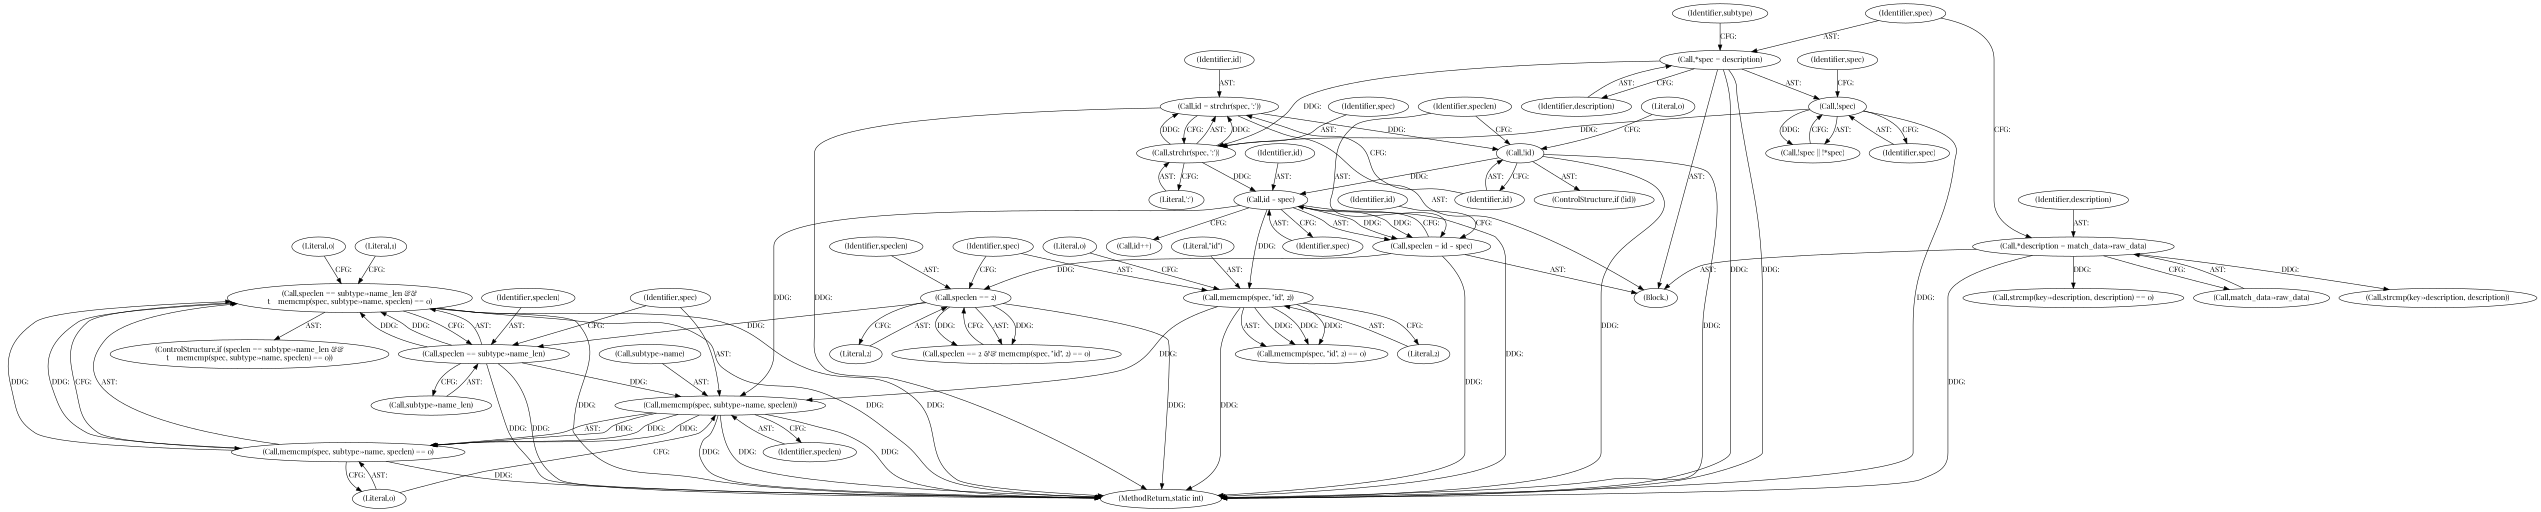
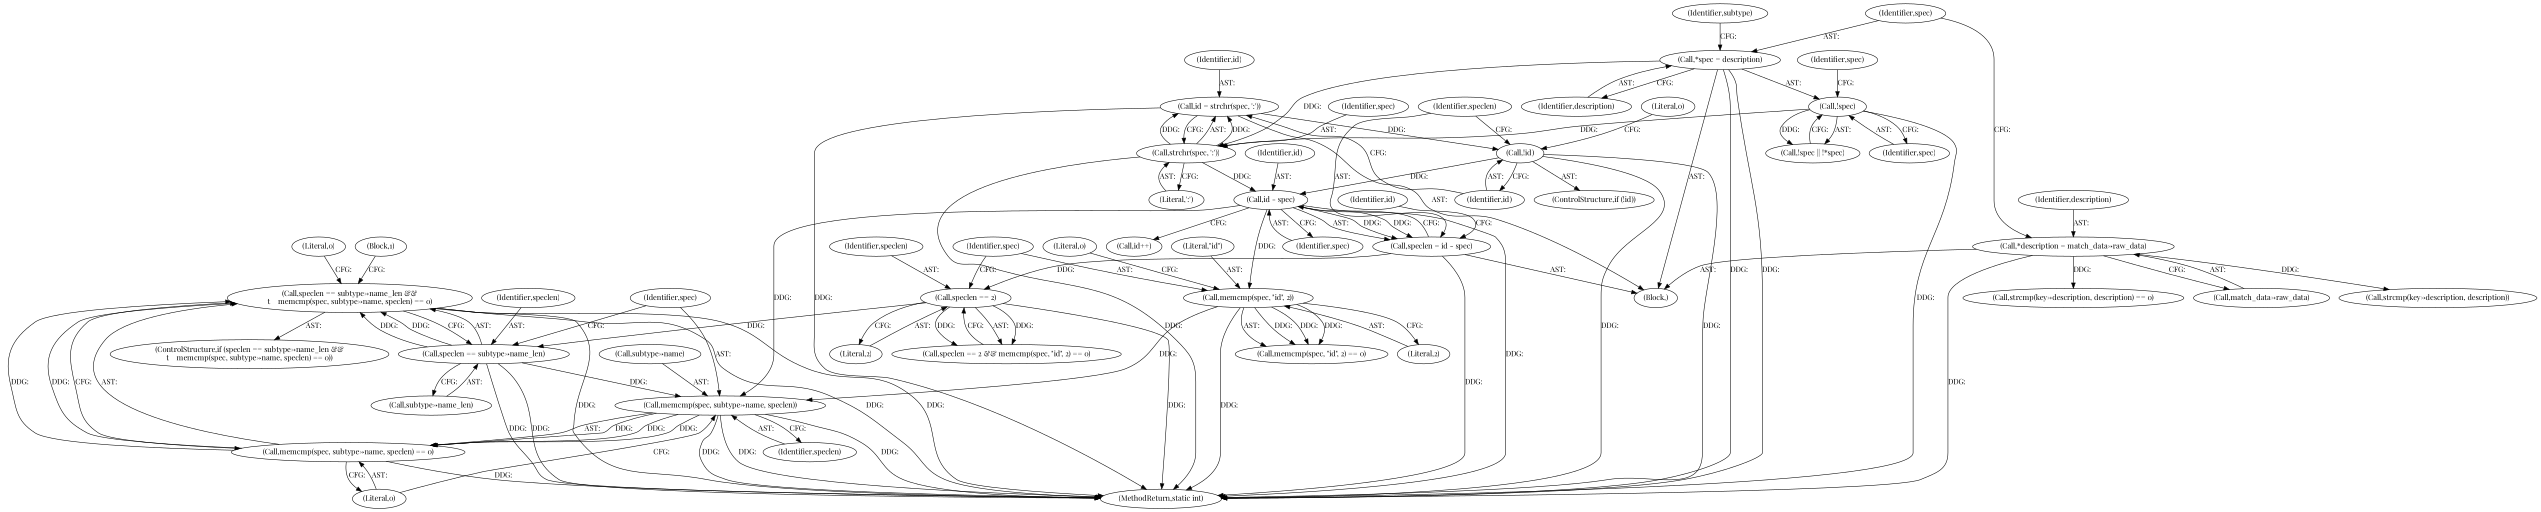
node "(Literal,1)": label "(Literal,1)" -> "(Block,1)"
edge "(Call,strchr(spec, ':'))" -> "(MethodReturn,static int)": added, label "DDG:"
